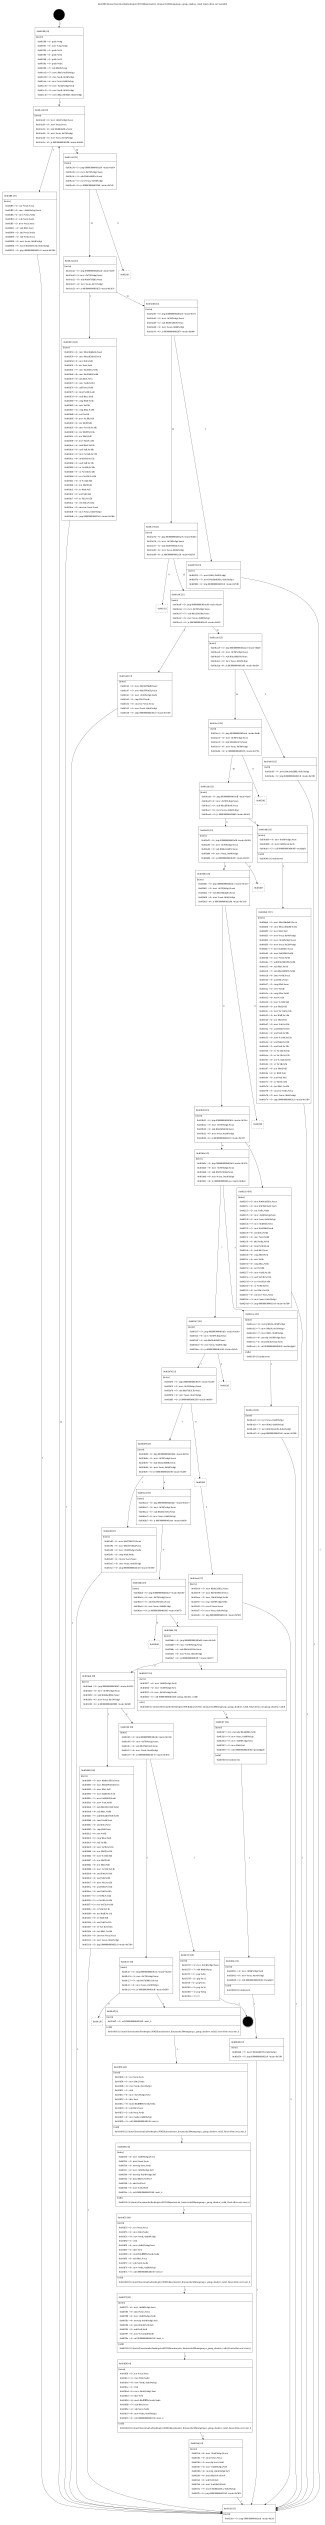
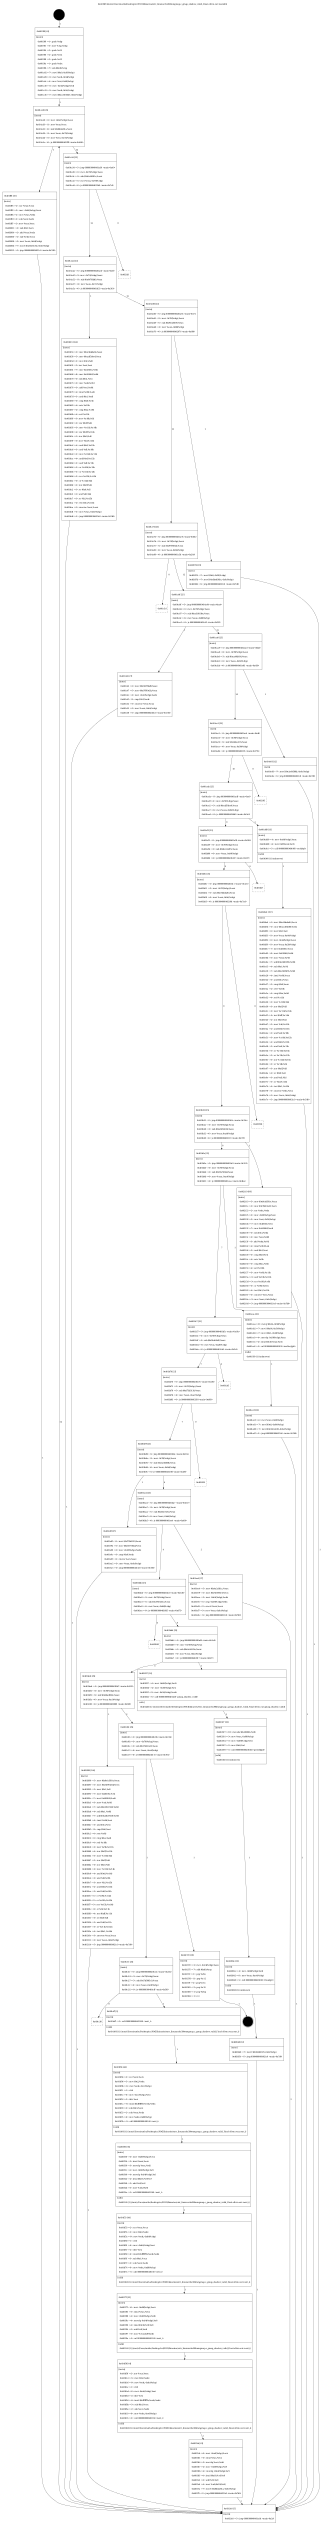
edge "0x402059" -> "0x401ee4 [27]": now "0x401ba2 [25]" -> "0x401ee4 [27]"
